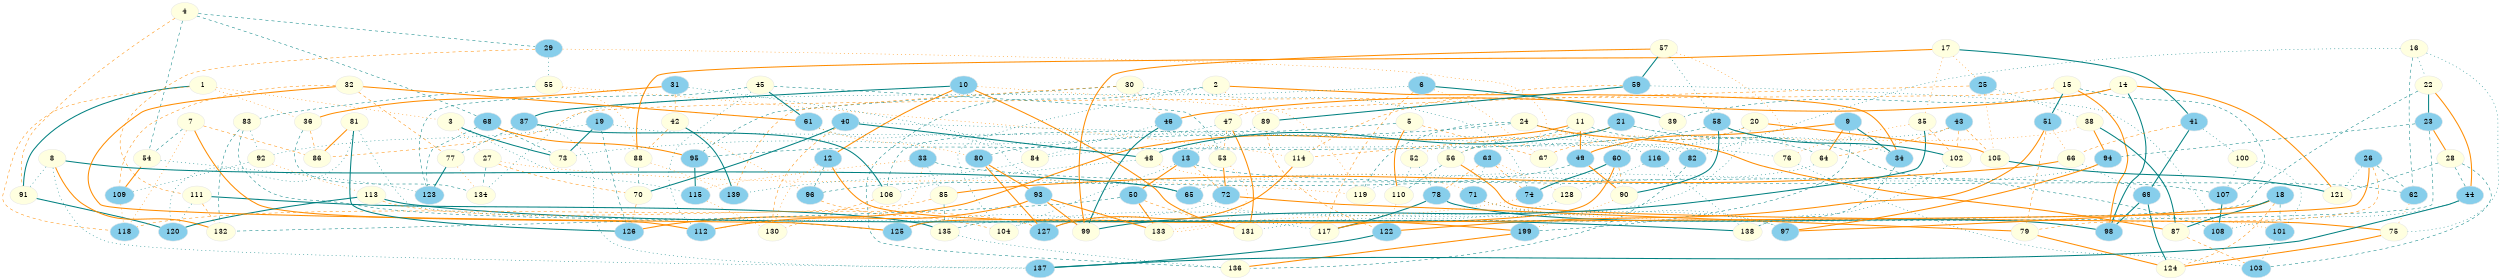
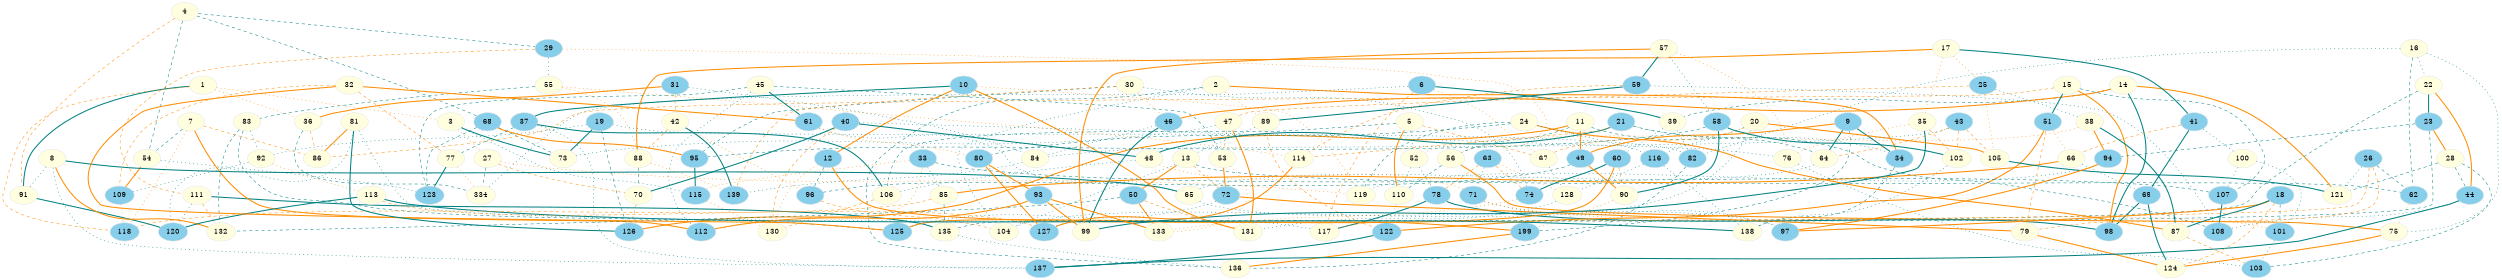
edge "9" -- "64": color darkorange -> teal
node "13": fillcolor skyblue -> lightyellow
node "134": label "134" -> "334"
node "65": fillcolor skyblue -> lightyellow
edge "26" -- "117": style bold -> dashed
